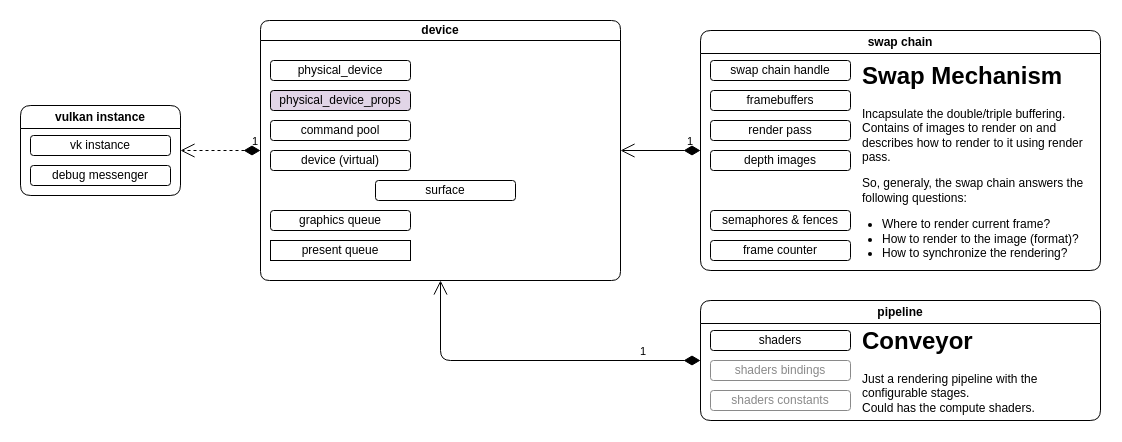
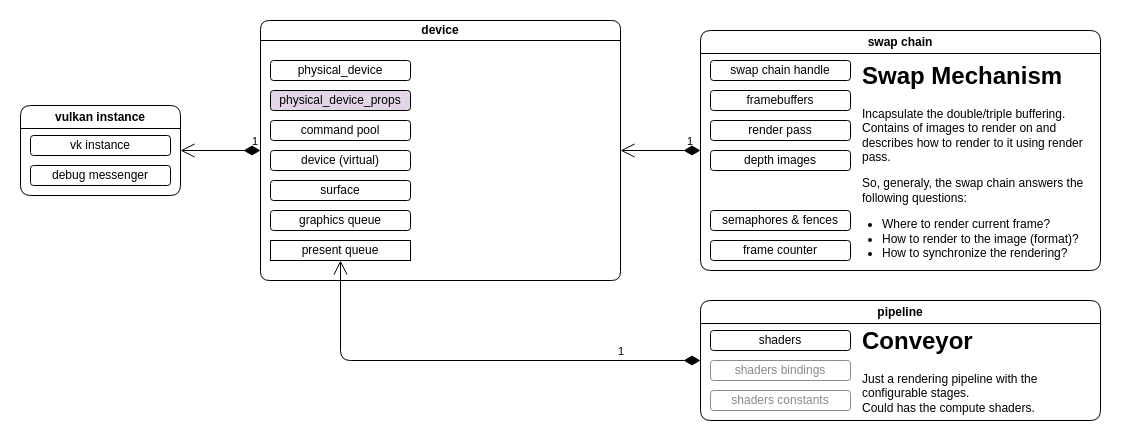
edge "vulkan instance" -- "device": style dashed -> solid
node "surface": moved (446, 191) -> (341, 191)
edge "device" -- "pipeline": now "present queue" -- "pipeline"
